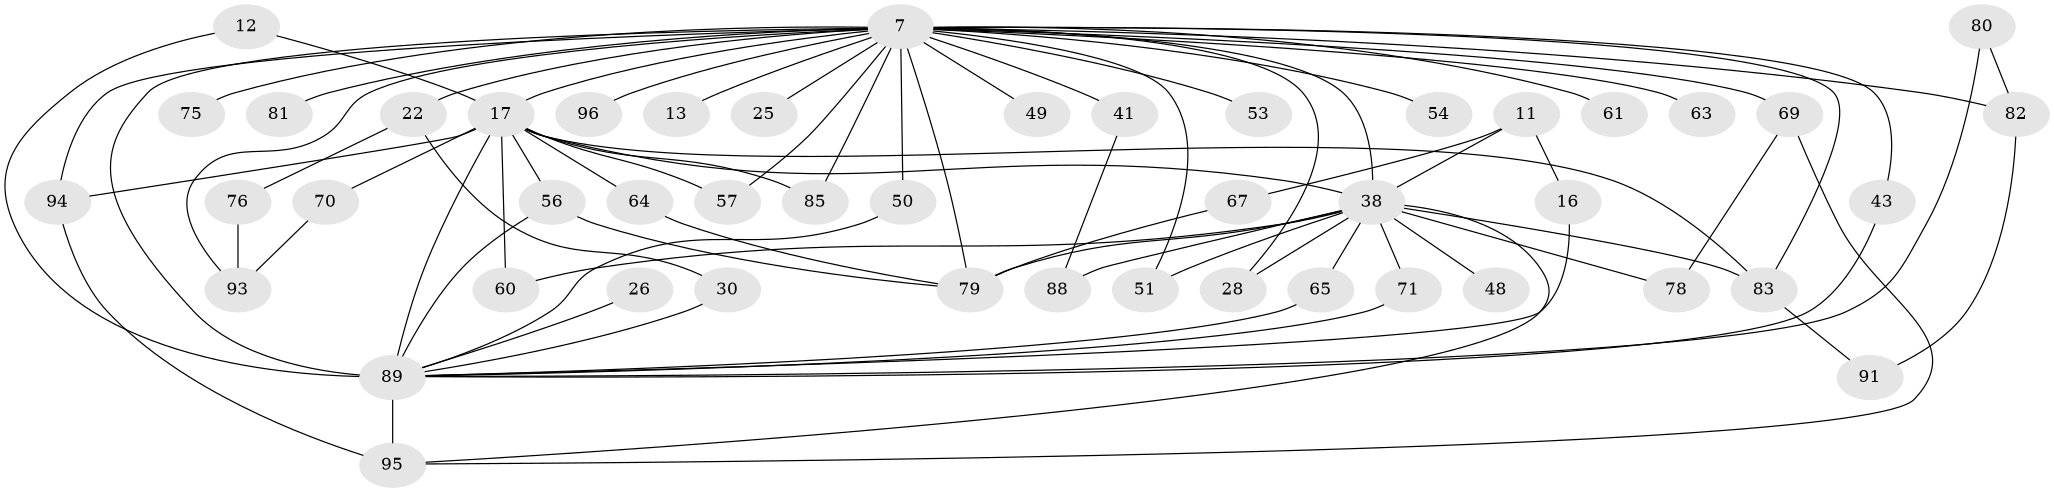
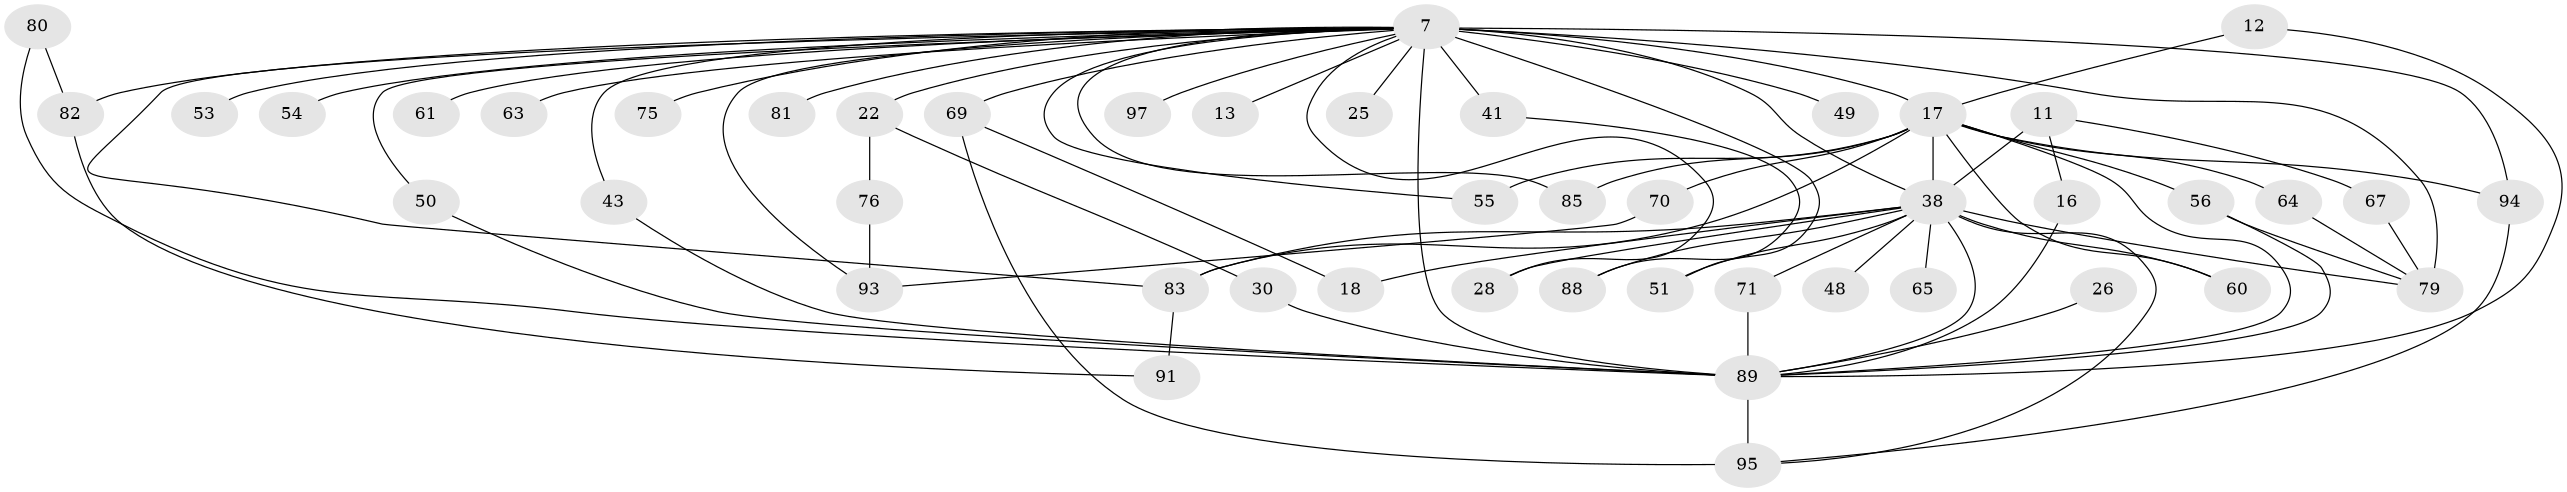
node "96": label "96" -> "97"
node "57": label "57" -> "55"
node "78": label "78" -> "18"
edge "65" -- "89": now "38" -- "89"
